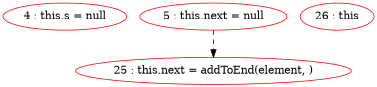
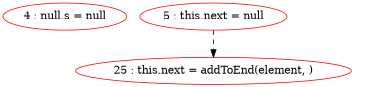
node "4 : this.s = null": label "4 : this.s = null" -> "4 : null.s = null"
node "26 : this": removed
